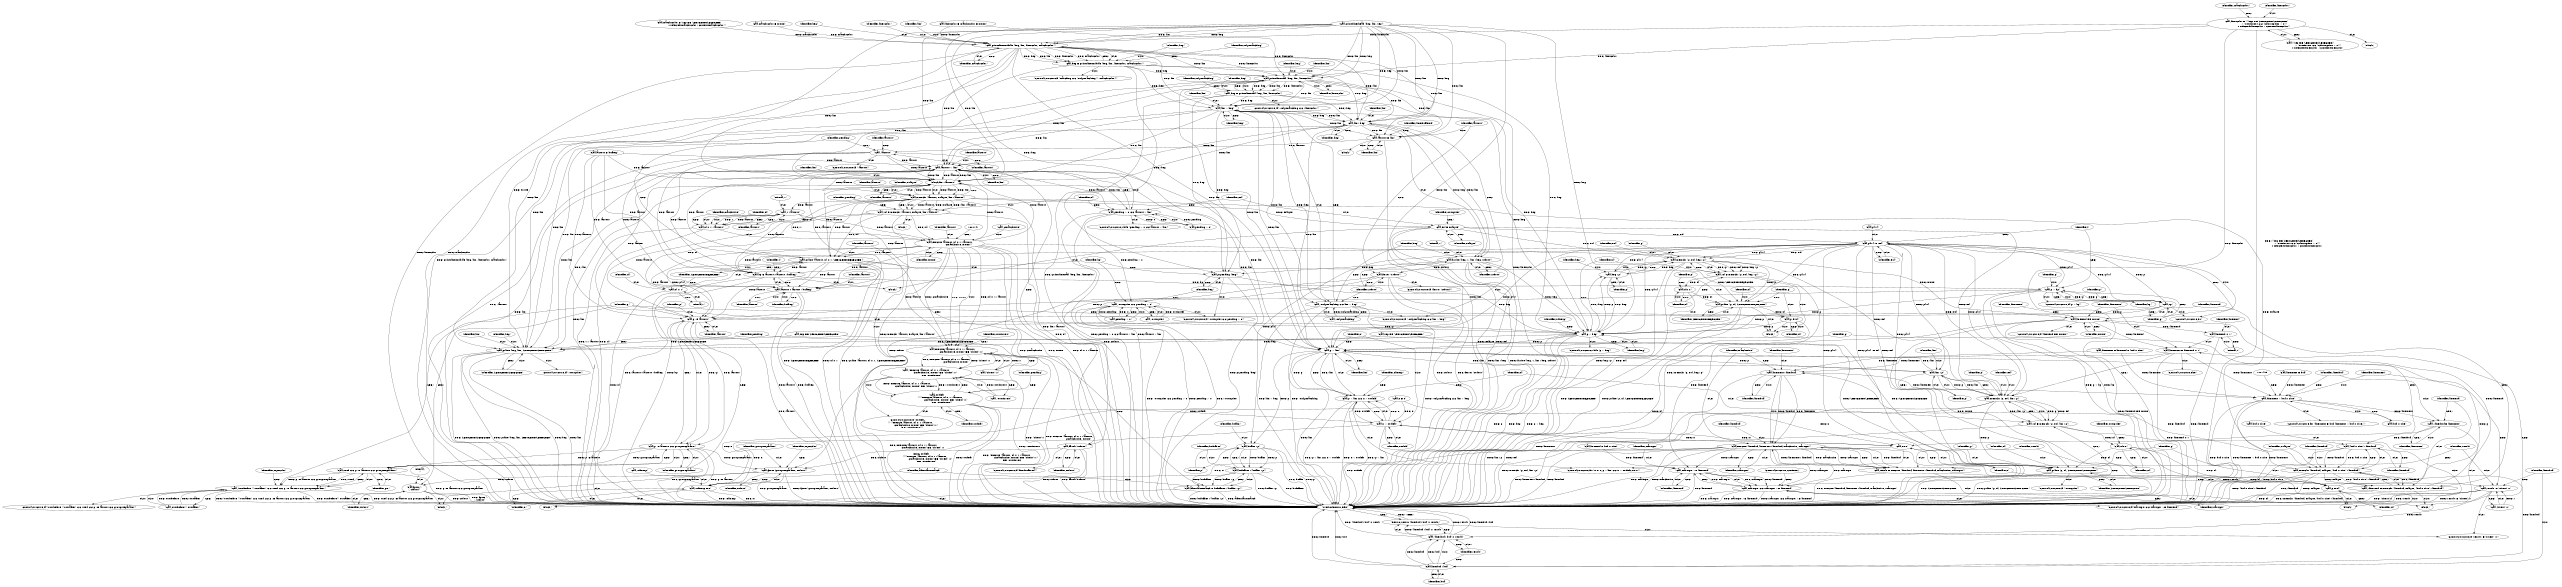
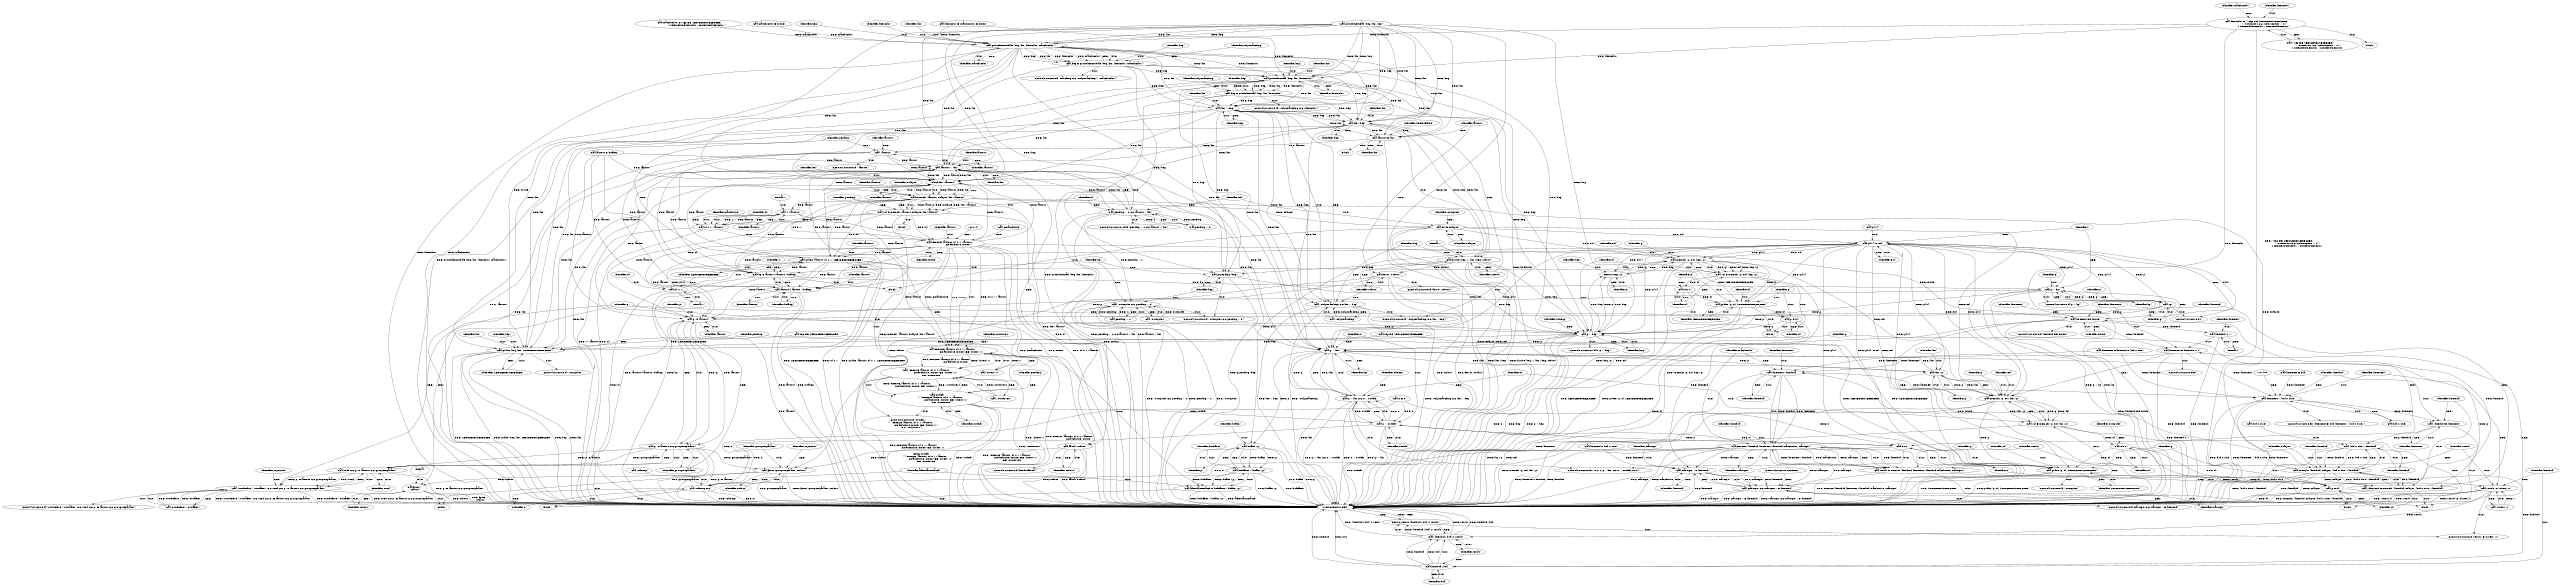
edge "(Call,beg = print_line_tail (beg, lim, line_color))" -> "(Call,print_line_tail (beg, lim, line_color))": label "CFG: " -> "CHAR: "
node "(Call,beg - p)": label "(Call,beg - p)" -> "(Return,beg - p)"
node "(Identifier,ptr)": label "(Identifier,ptr)" -> "(Identifier,used)"
